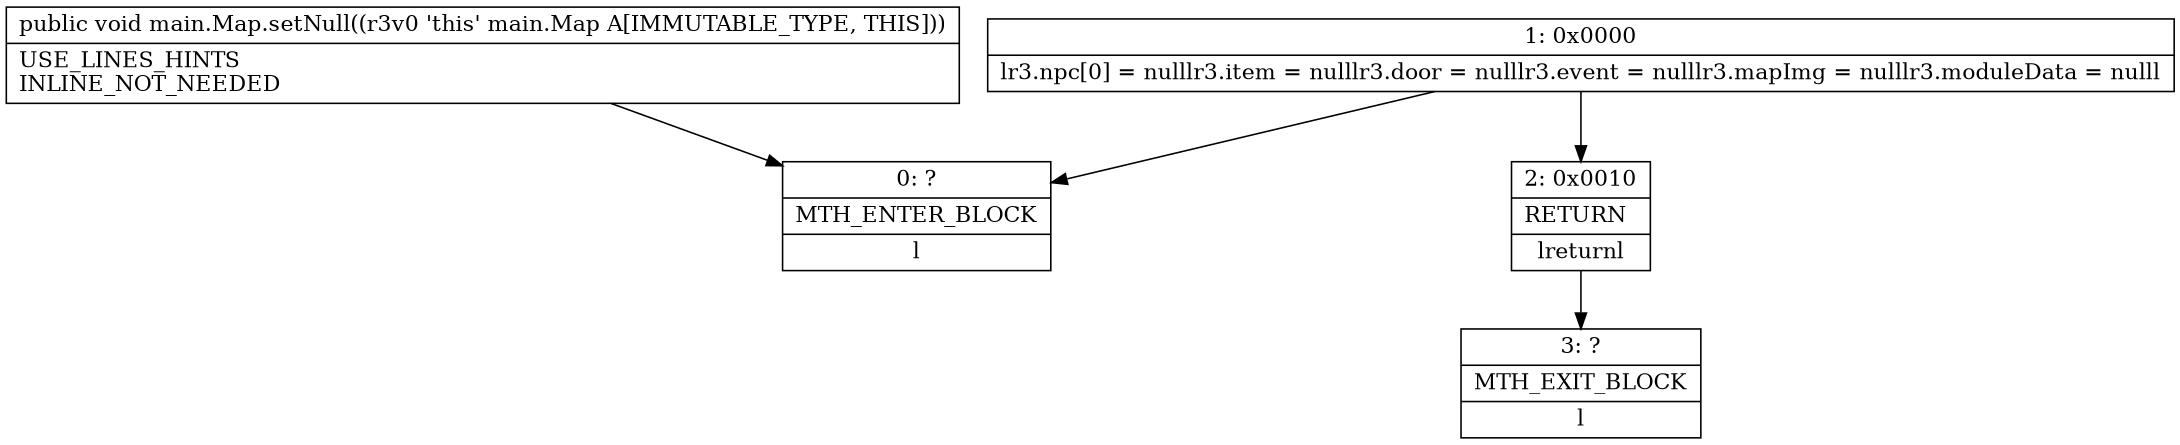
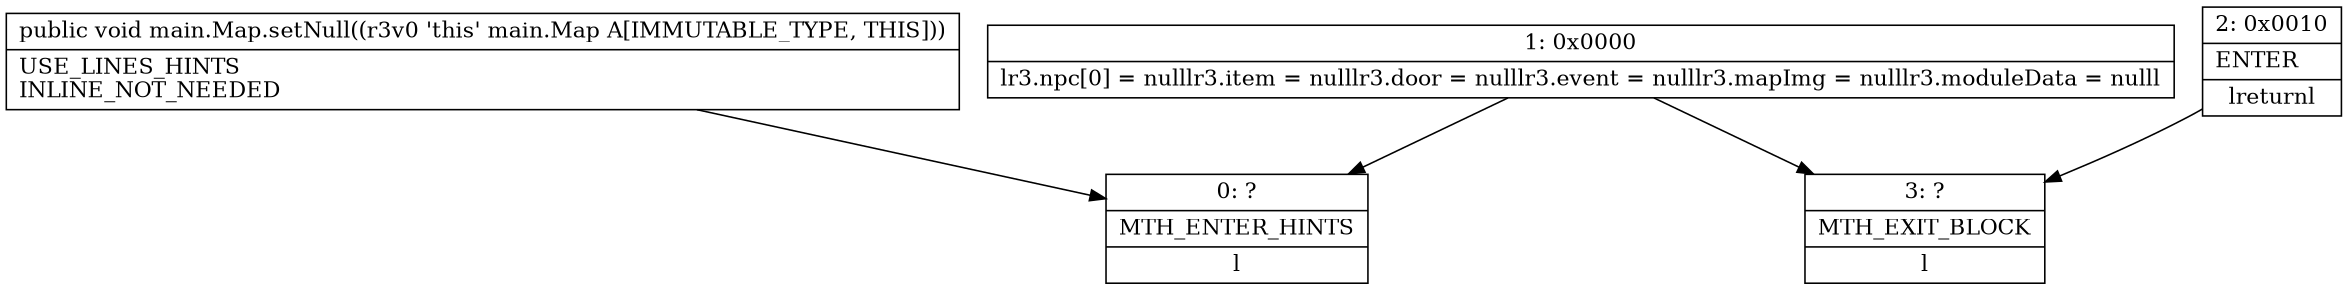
edge "1: 0x0000" -> "2: 0x0010": now "1: 0x0000" -> "3: ?"
node "0: ?": text "MTH_ENTER_BLOCK" -> "MTH_ENTER_HINTS"
node "2: 0x0010": text "RETURN" -> "ENTER"
